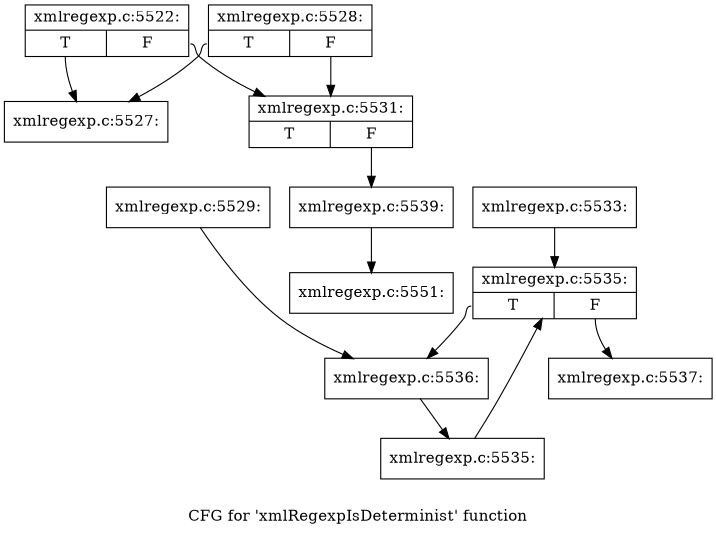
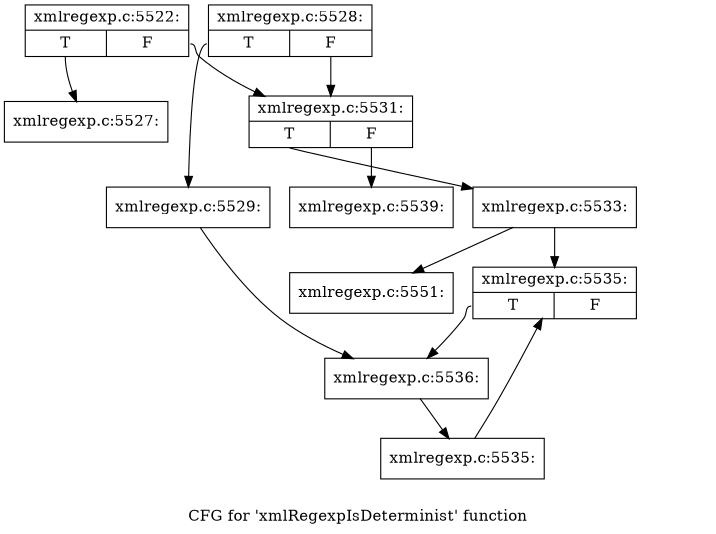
edge "xmlregexp.c:5528:" -> "xmlregexp.c:5527:": now "xmlregexp.c:5528:" -> "xmlregexp.c:5529:"
edge "xmlregexp.c:5531:" -> "xmlregexp.c:5533:": added
edge "xmlregexp.c:5539:" -> "xmlregexp.c:5551:": now "xmlregexp.c:5533:" -> "xmlregexp.c:5551:"
node "xmlregexp.c:5537:": removed
